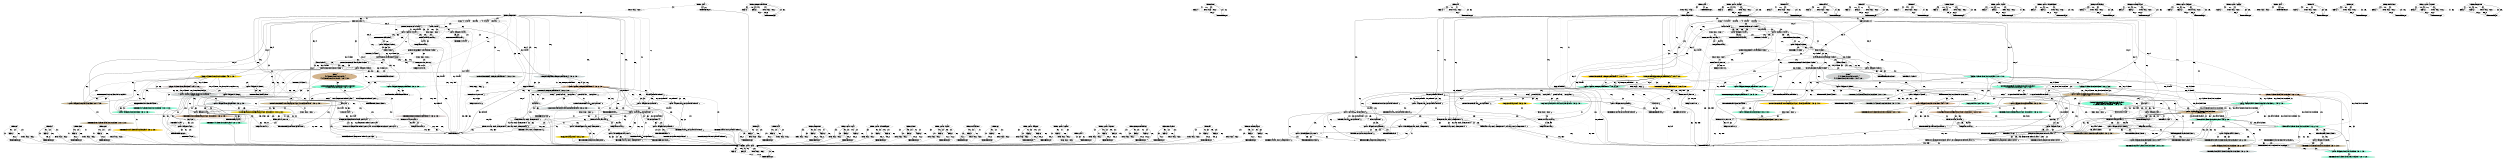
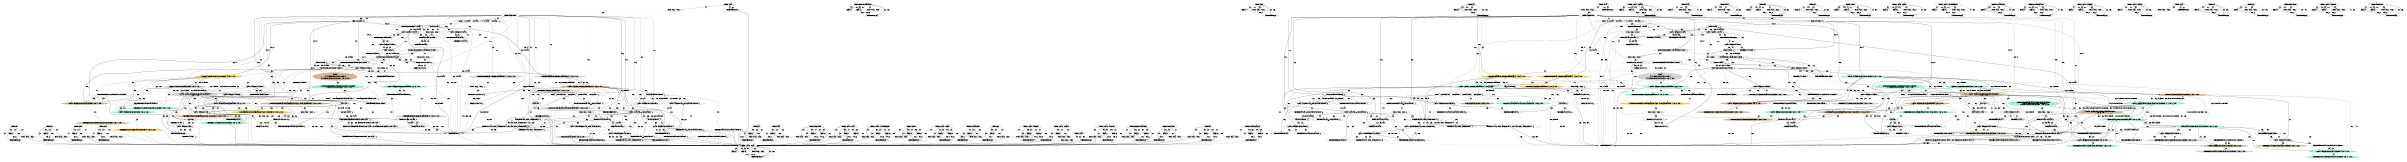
node "<(LOCAL,AutoLock lock: AutoLock)<SUB>33</SUB>>": fillcolor gold -> tan
node "<(LOCAL,GURL child_url: GURL)<SUB>14</SUB>>": removed
node "<(LOCAL,AutoLock lock: AutoLock)<SUB>26</SUB>>": fillcolor gold -> lightgrey
